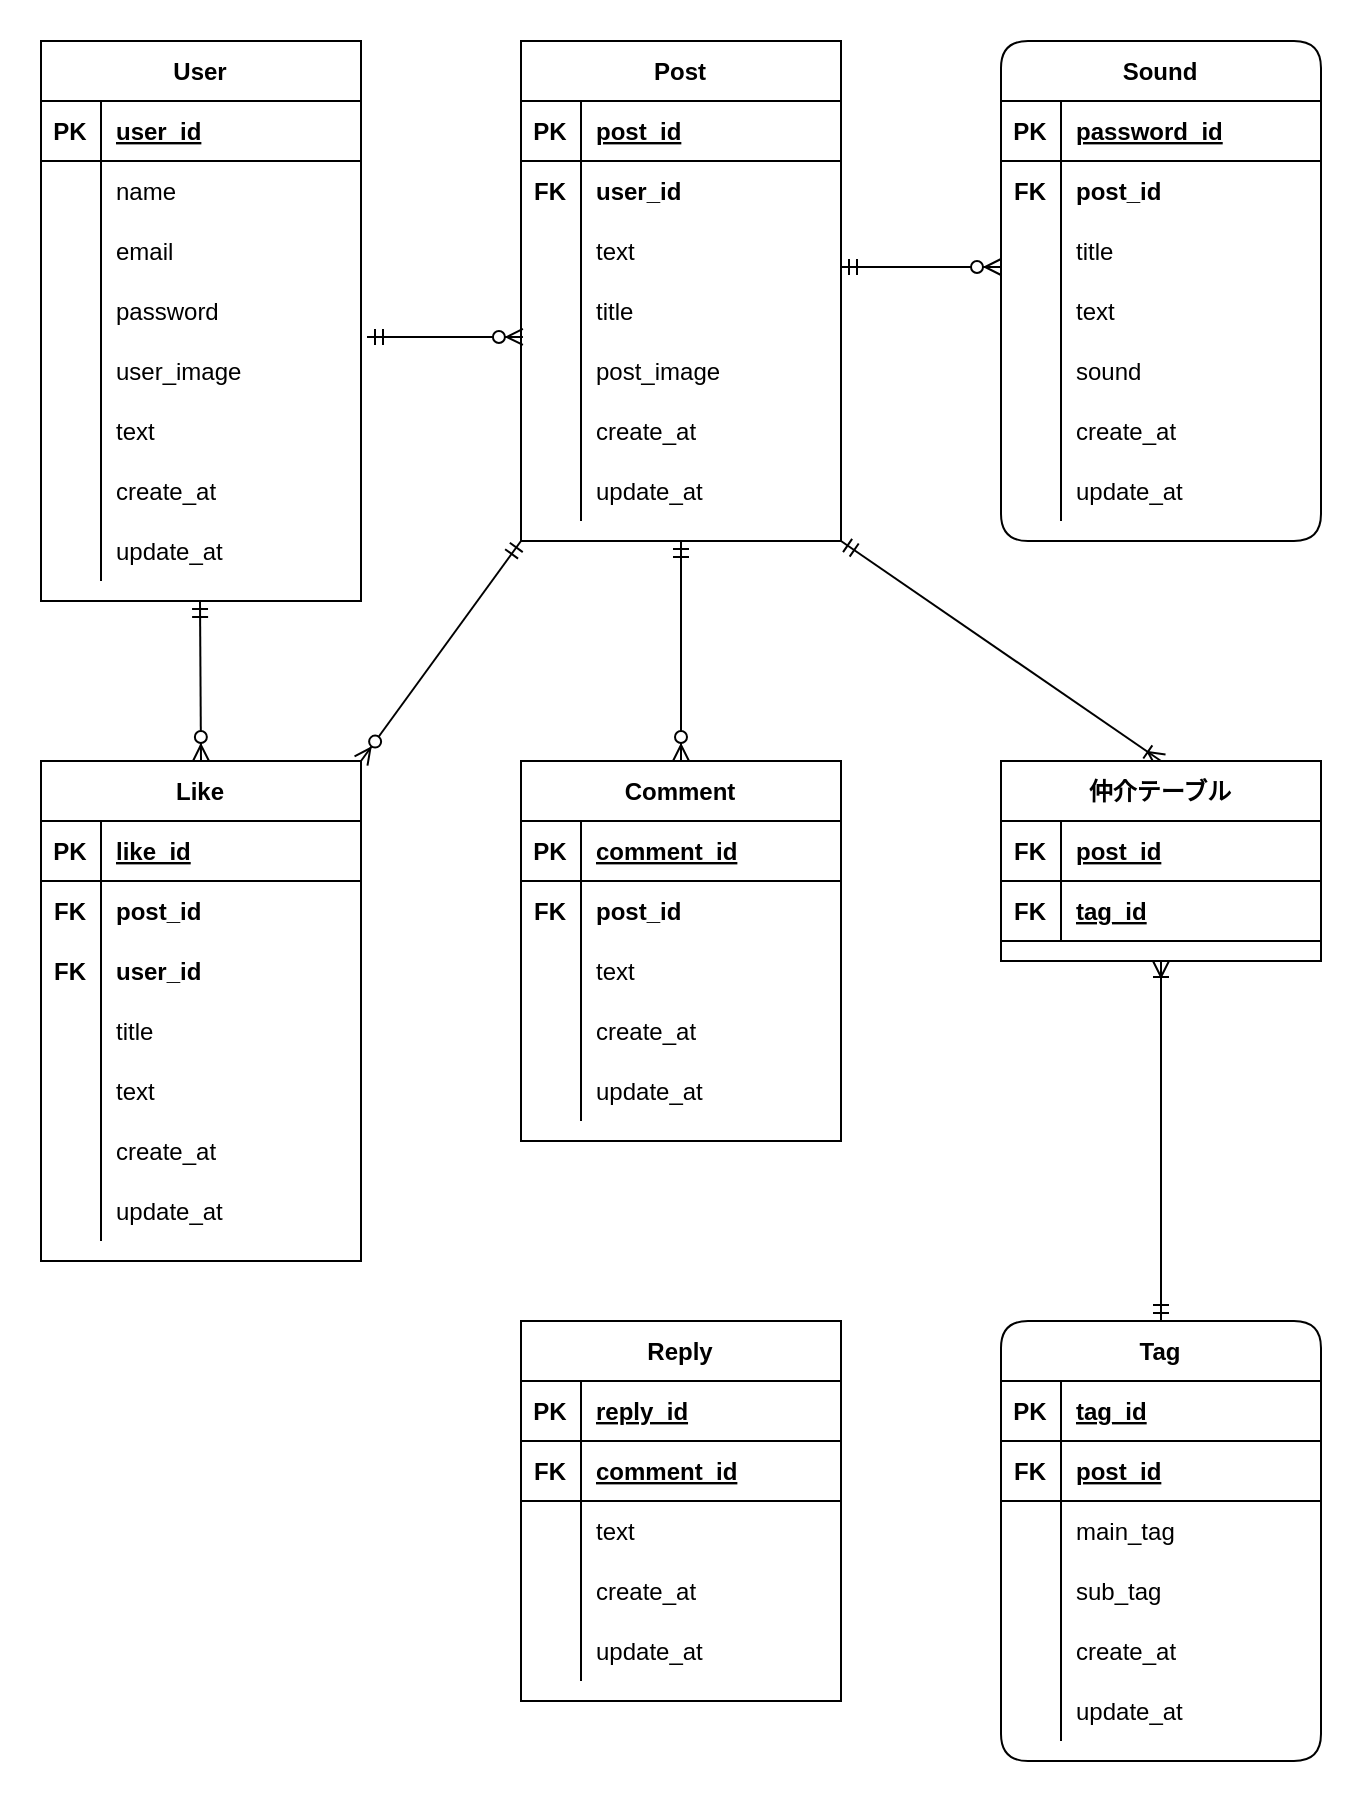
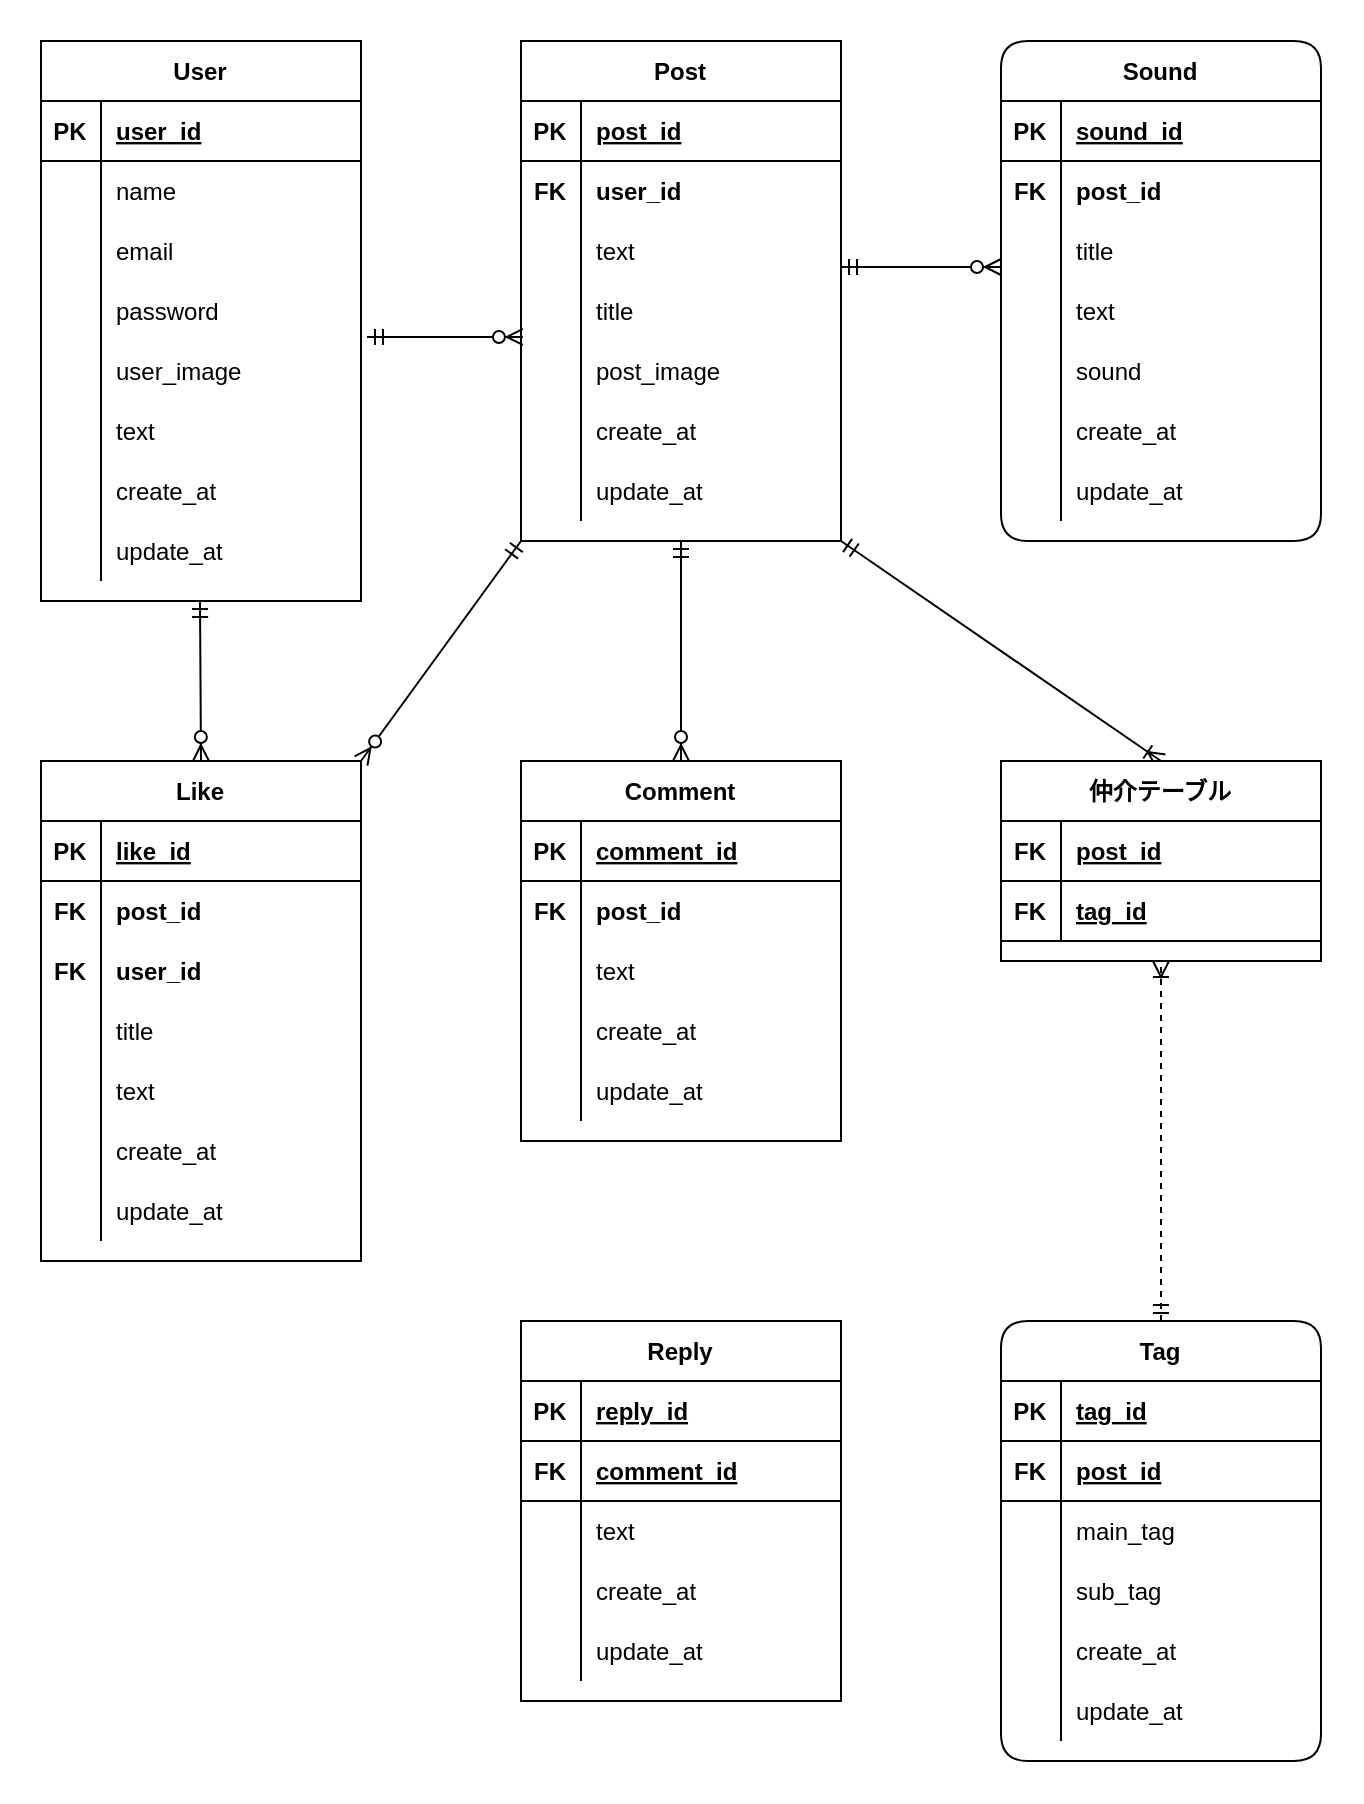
node "password_id": label "password_id" -> "sound_id"
edge "仲介テーブル" -- "Tag": style solid -> dashed
